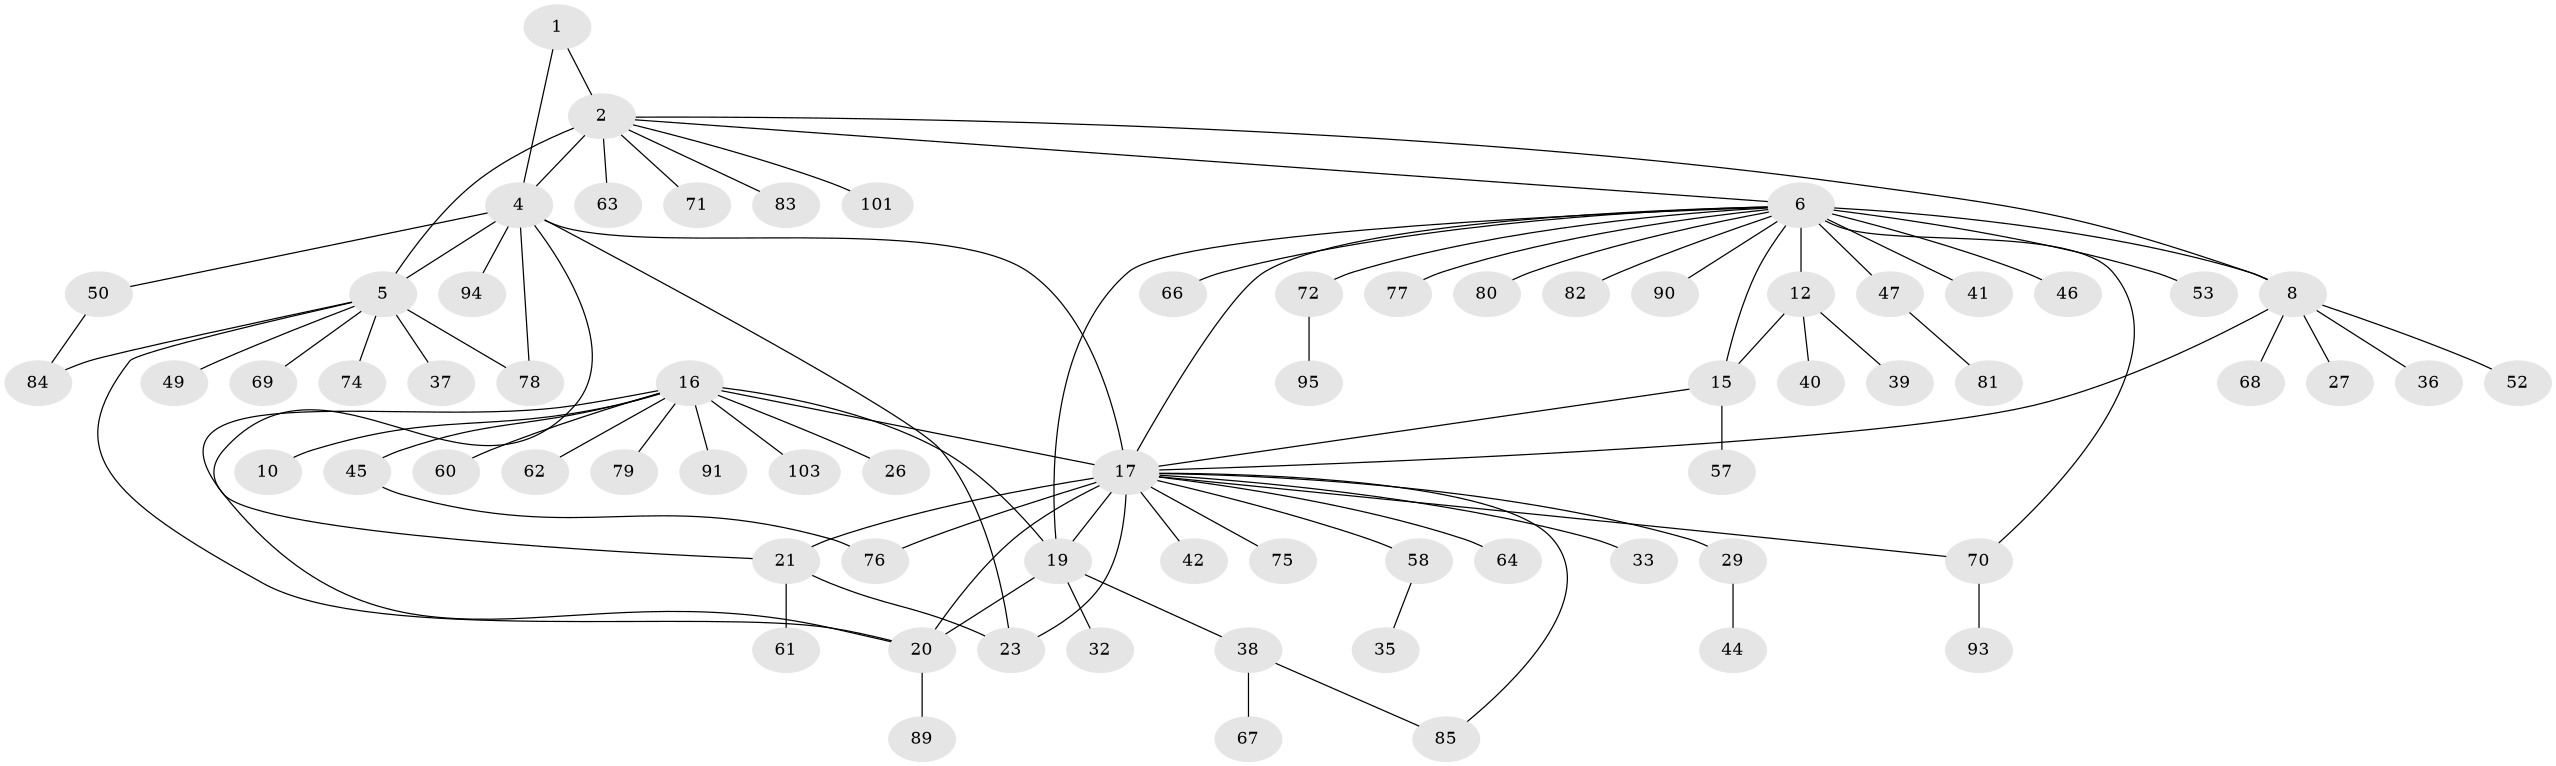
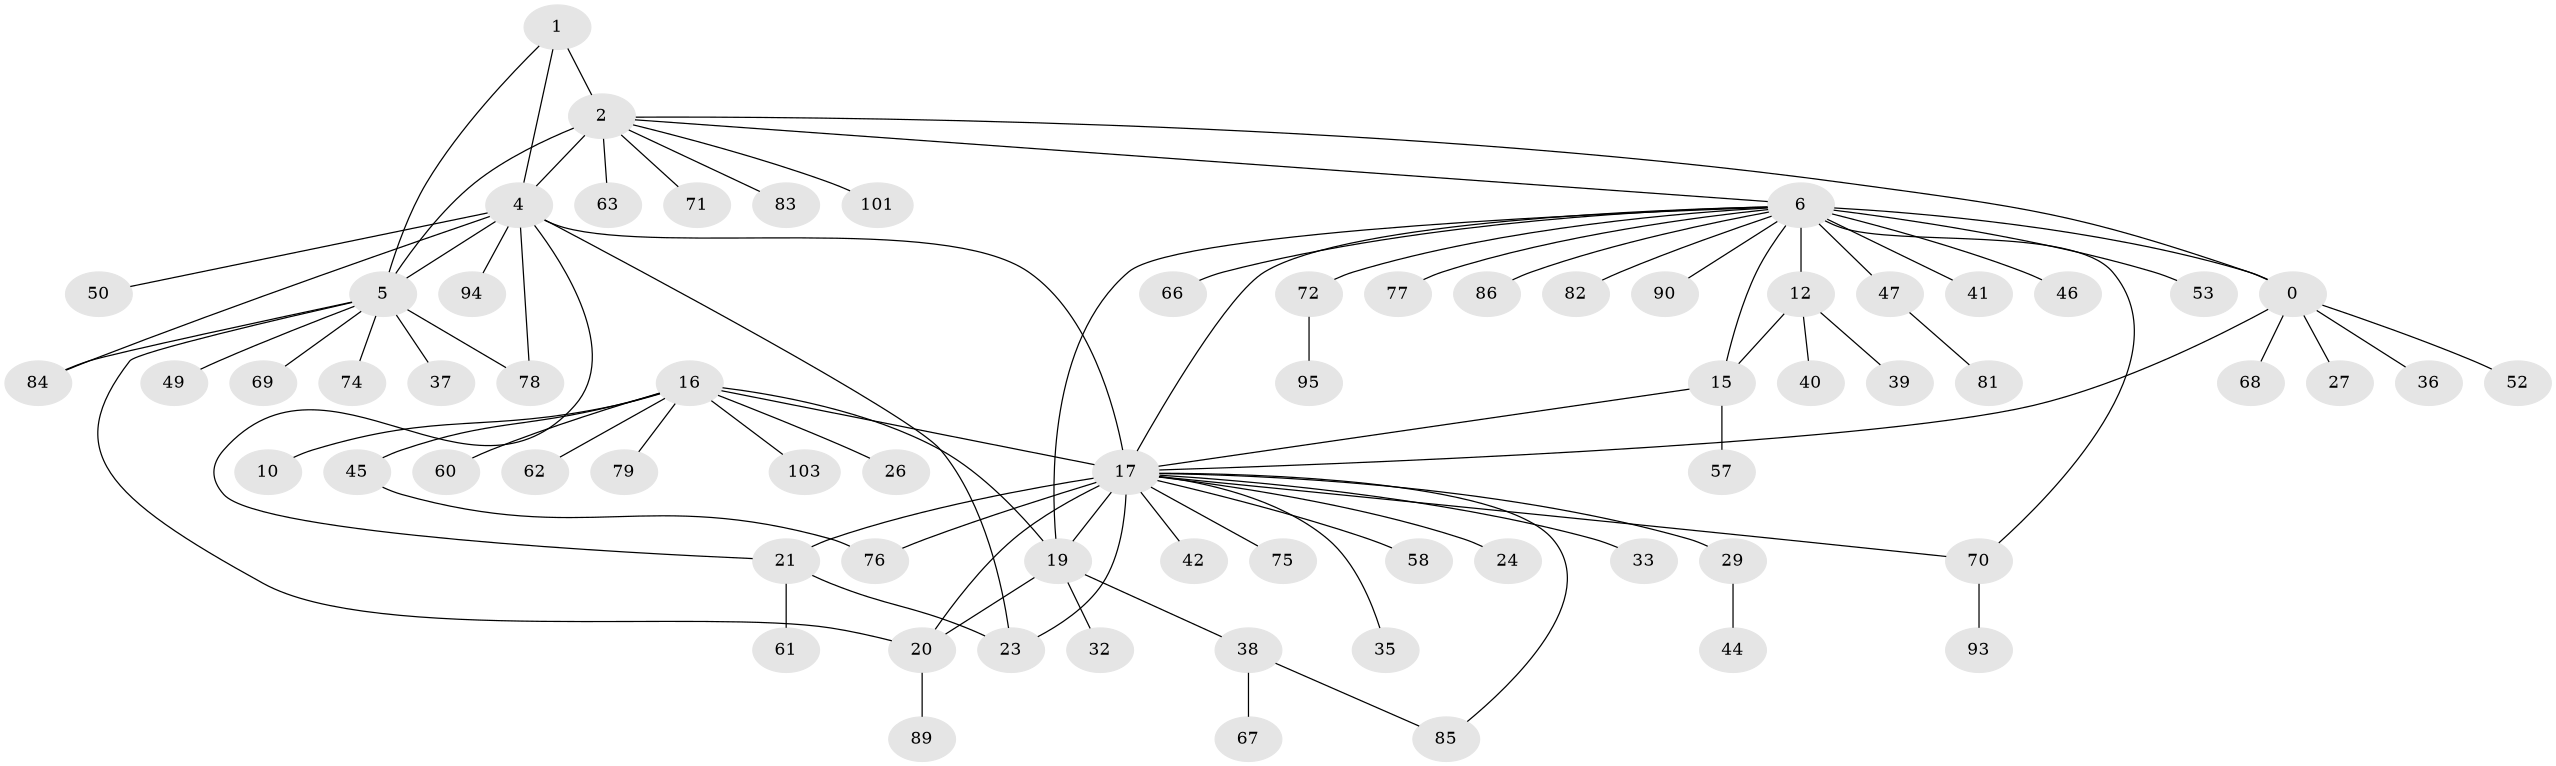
edge "1" -- "5": added
node "80": label "80" -> "86"
node "8": label "8" -> "0"
edge "50" -- "84": now "4" -- "84"
node "91": removed
edge "16" -- "20": removed
node "64": label "64" -> "24"
edge "58" -- "35": now "17" -- "35"
